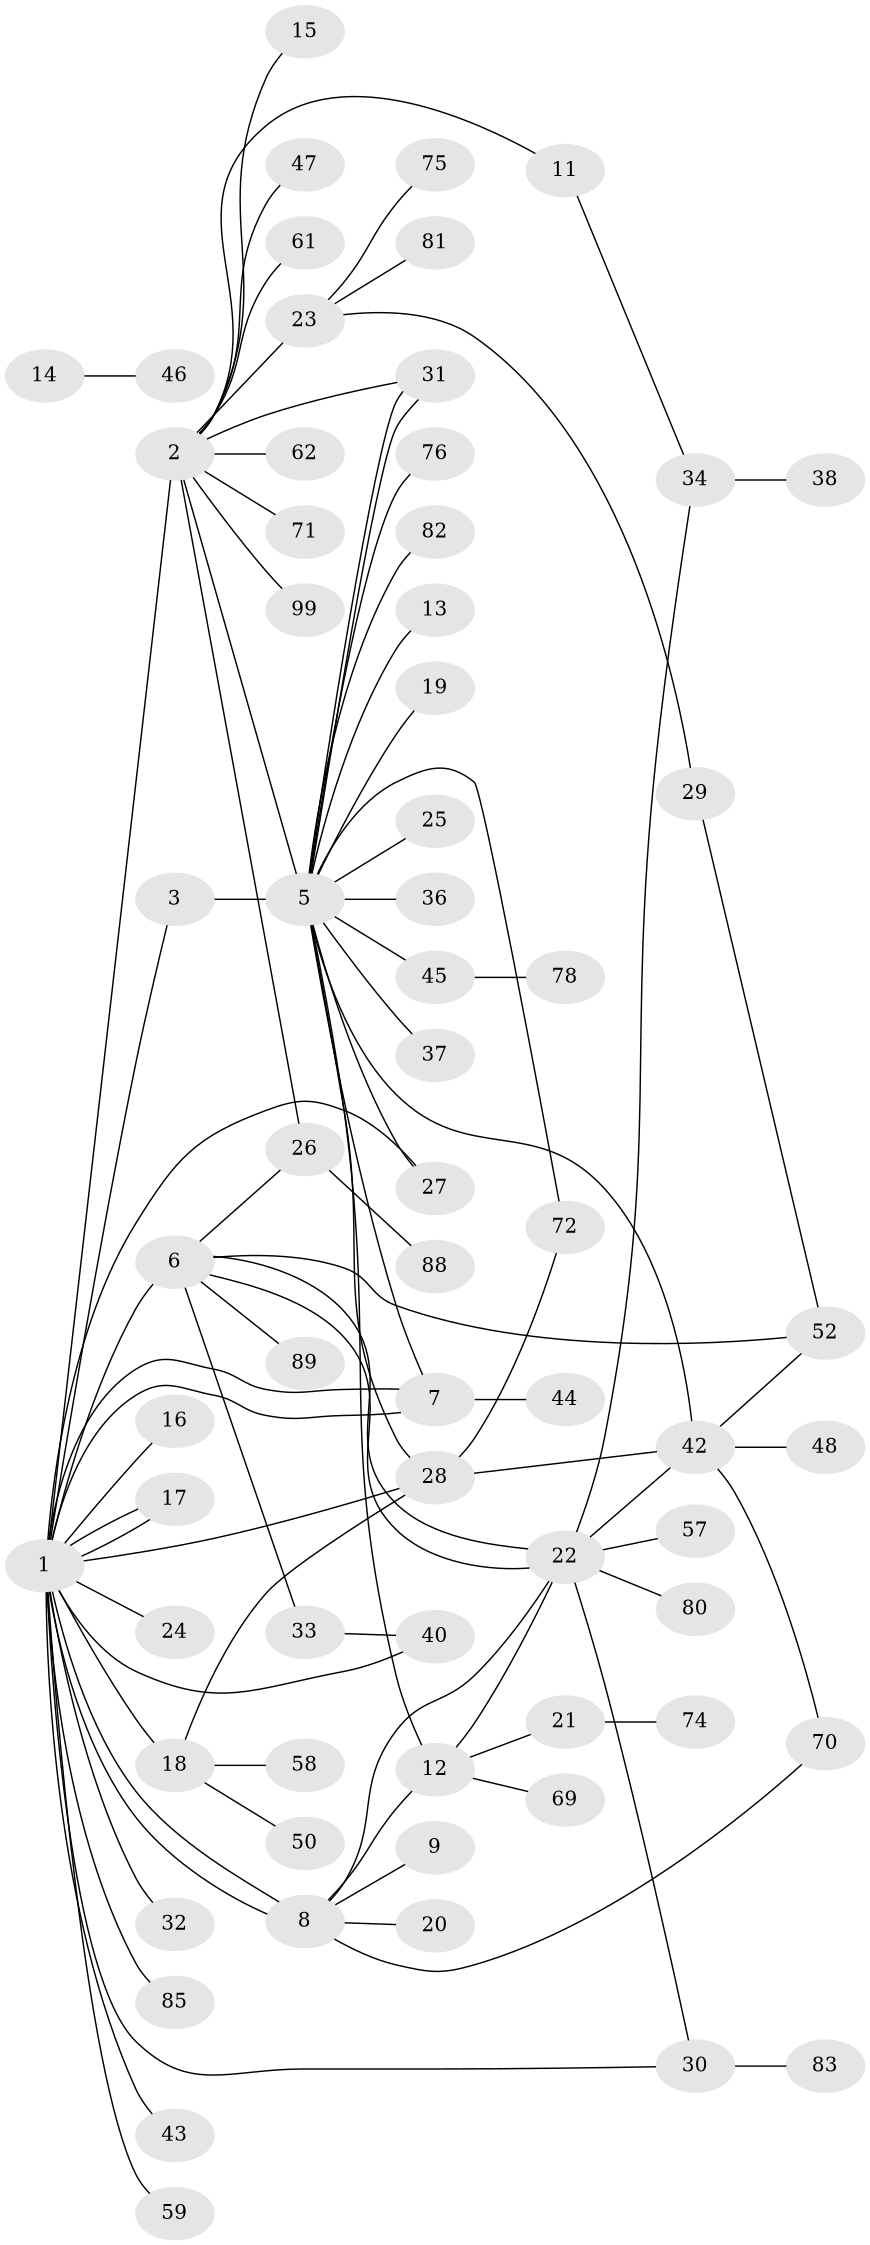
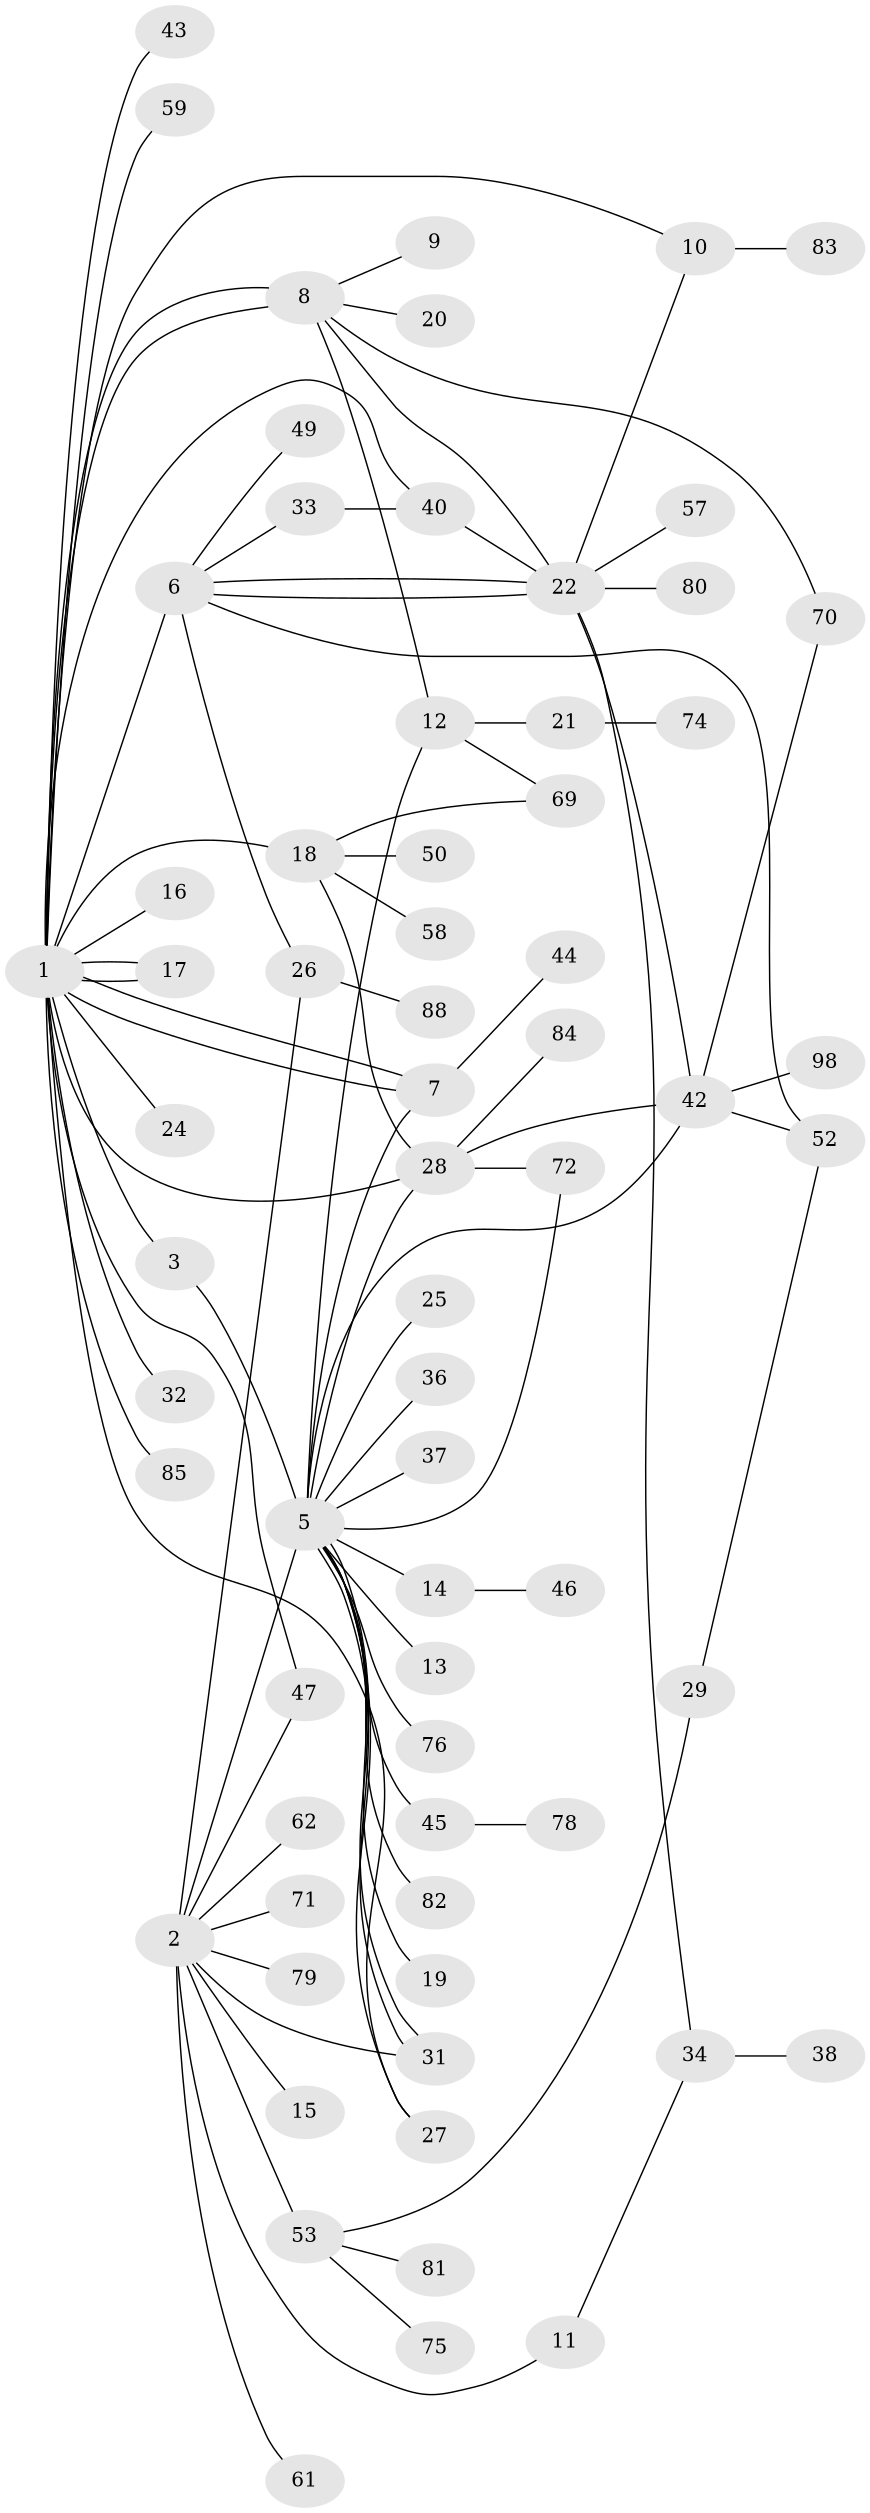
node "23": label "23" -> "53"
node "99": label "99" -> "79"
edge "69" -- "18": added
edge "2" -- "1": now "47" -- "1"
node "84": added
node "89": label "89" -> "49"
node "48": label "48" -> "98"
edge "5" -- "14": added
edge "22" -- "12": now "22" -- "40"
node "30": label "30" -> "10"
